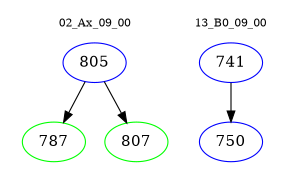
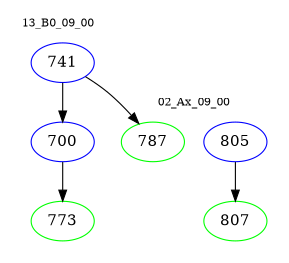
edge "805" -> "787": now "741" -> "787"
node "750": label "750" -> "700"
node "773": added
